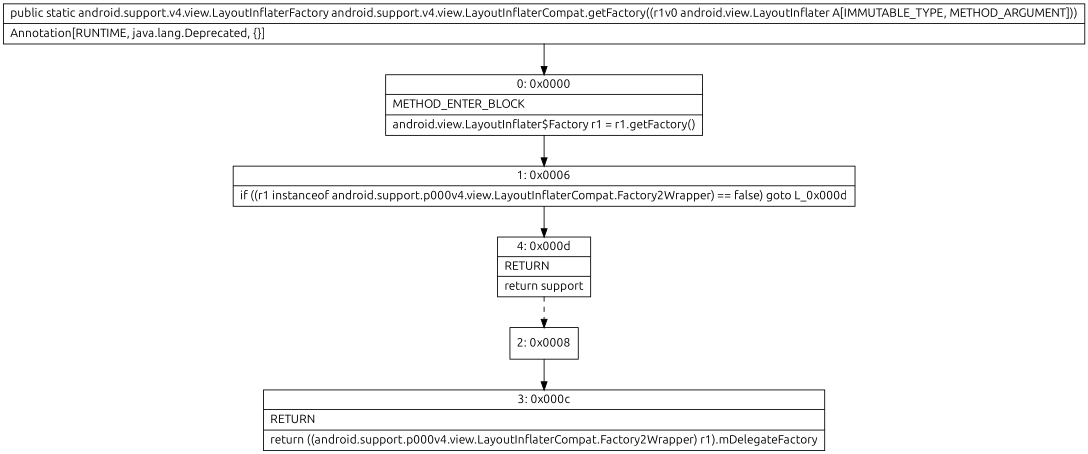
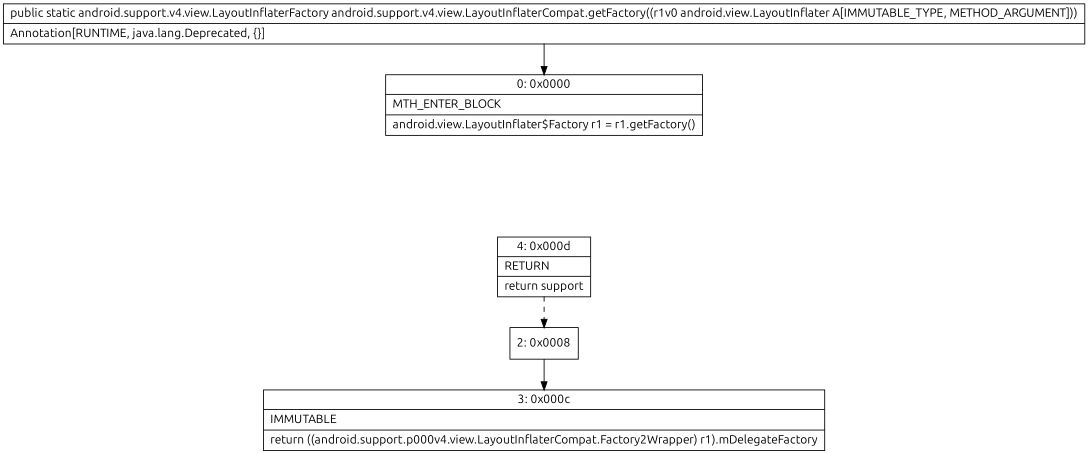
node "0: 0x0000": text "METHOD_ENTER_BLOCK" -> "MTH_ENTER_BLOCK"
node "1: 0x0006": removed
node "3: 0x000c": text "RETURN" -> "IMMUTABLE"
